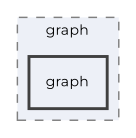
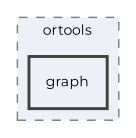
cluster "graph": label "graph" -> "ortools"
